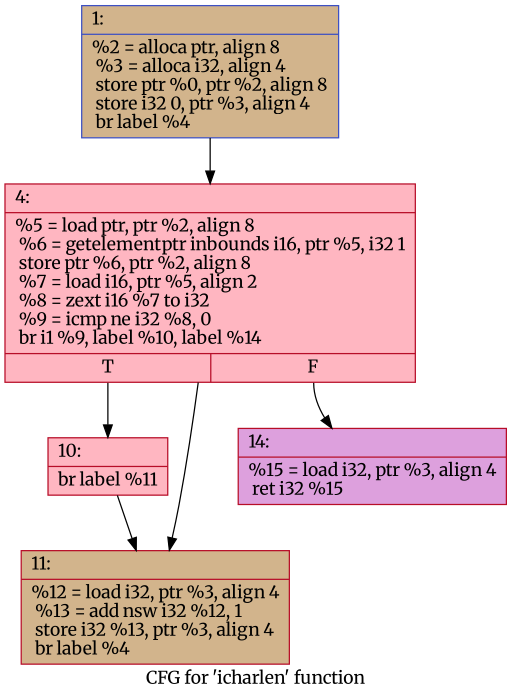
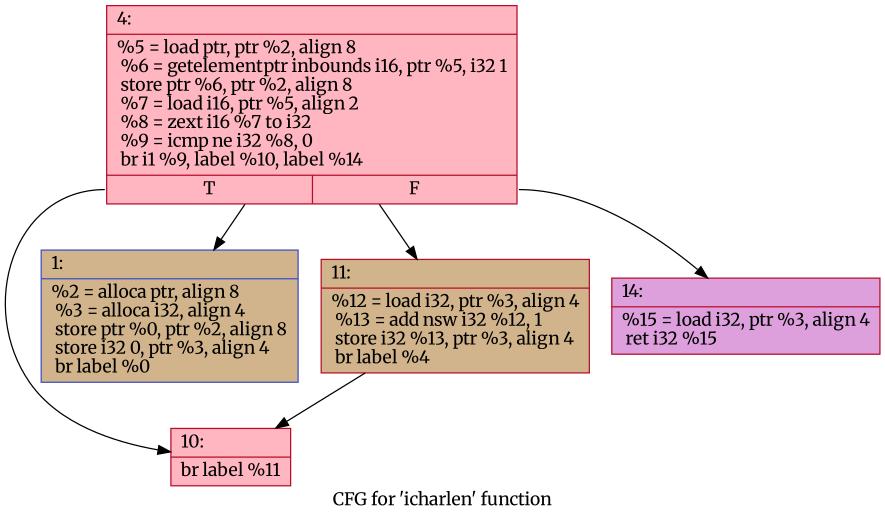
node "1:": text "br label %4" -> "br label %0"
edge "1:" -> "4:": reversed
edge "10:" -> "11:": reversed
